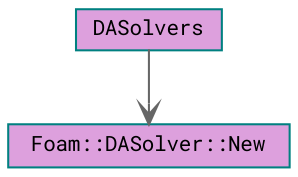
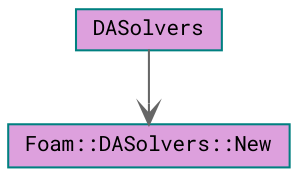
node "Foam::DASolver::New": label "Foam::DASolver::New" -> "Foam::DASolvers::New"
